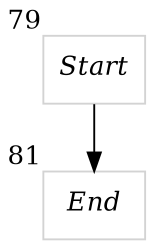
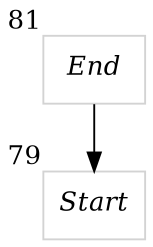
edge "Start" -> "End": reversed
